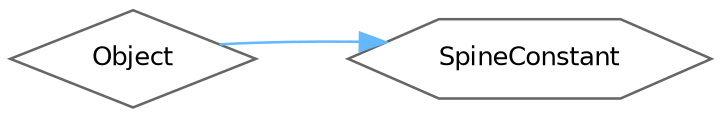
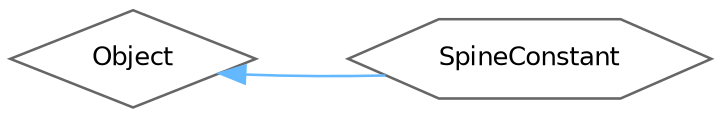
edge "Object" -> "SpineConstant": reversed
